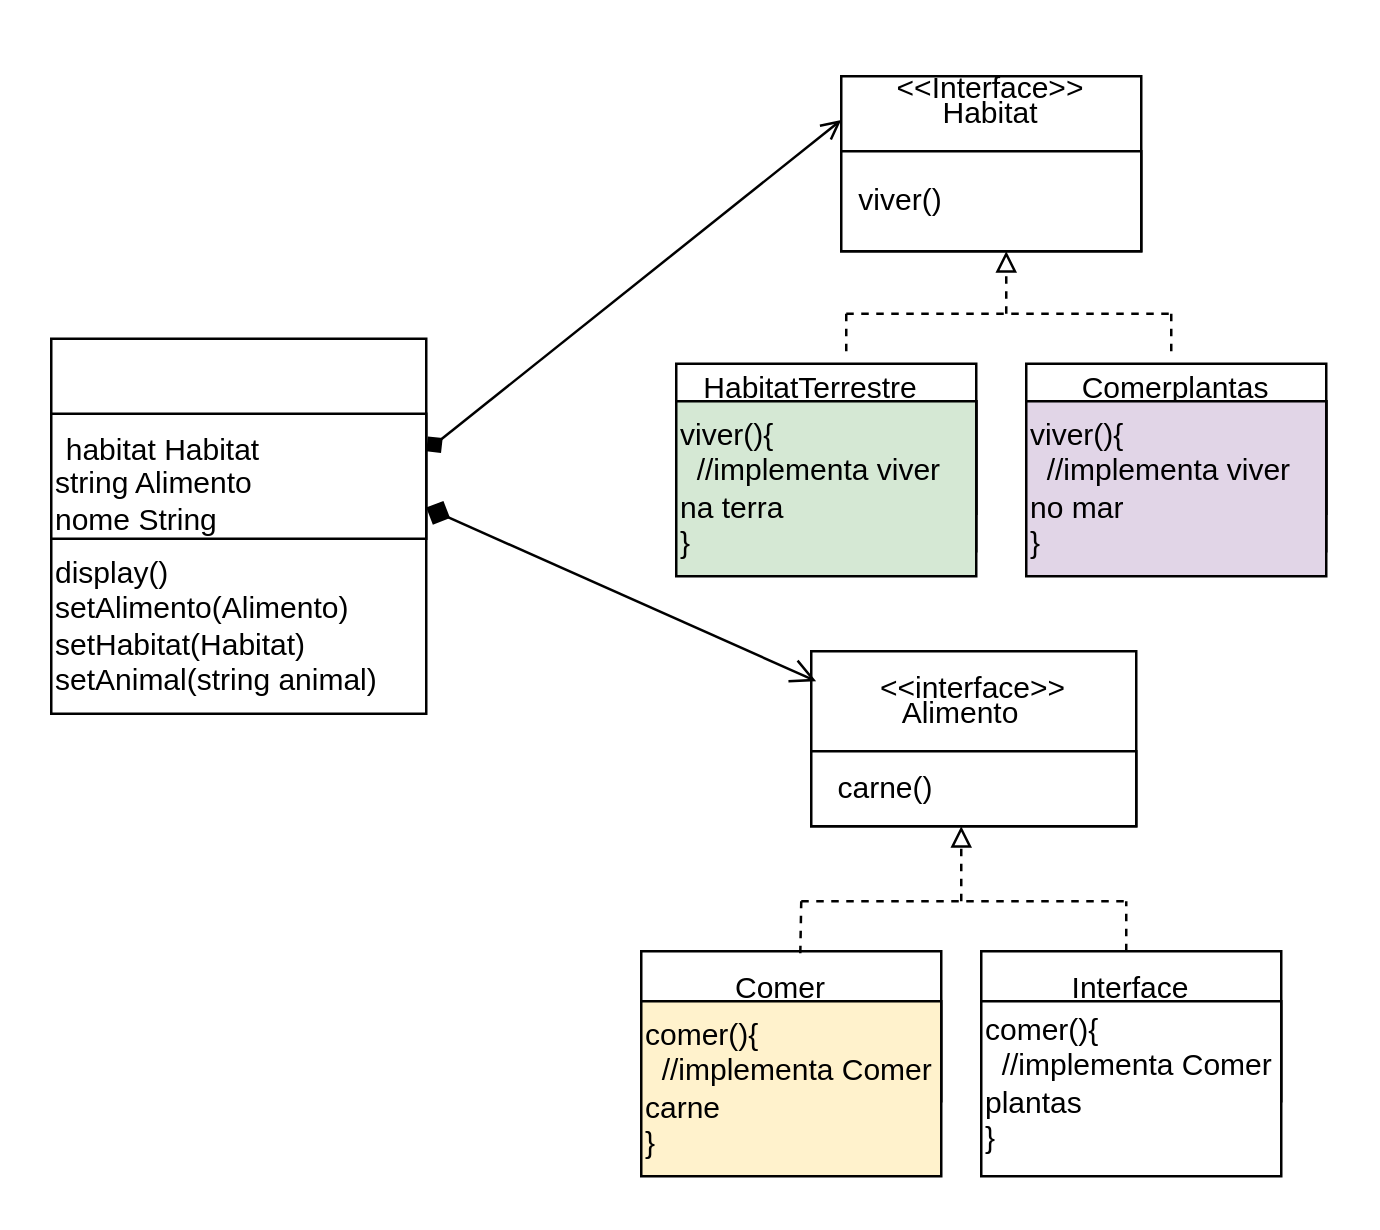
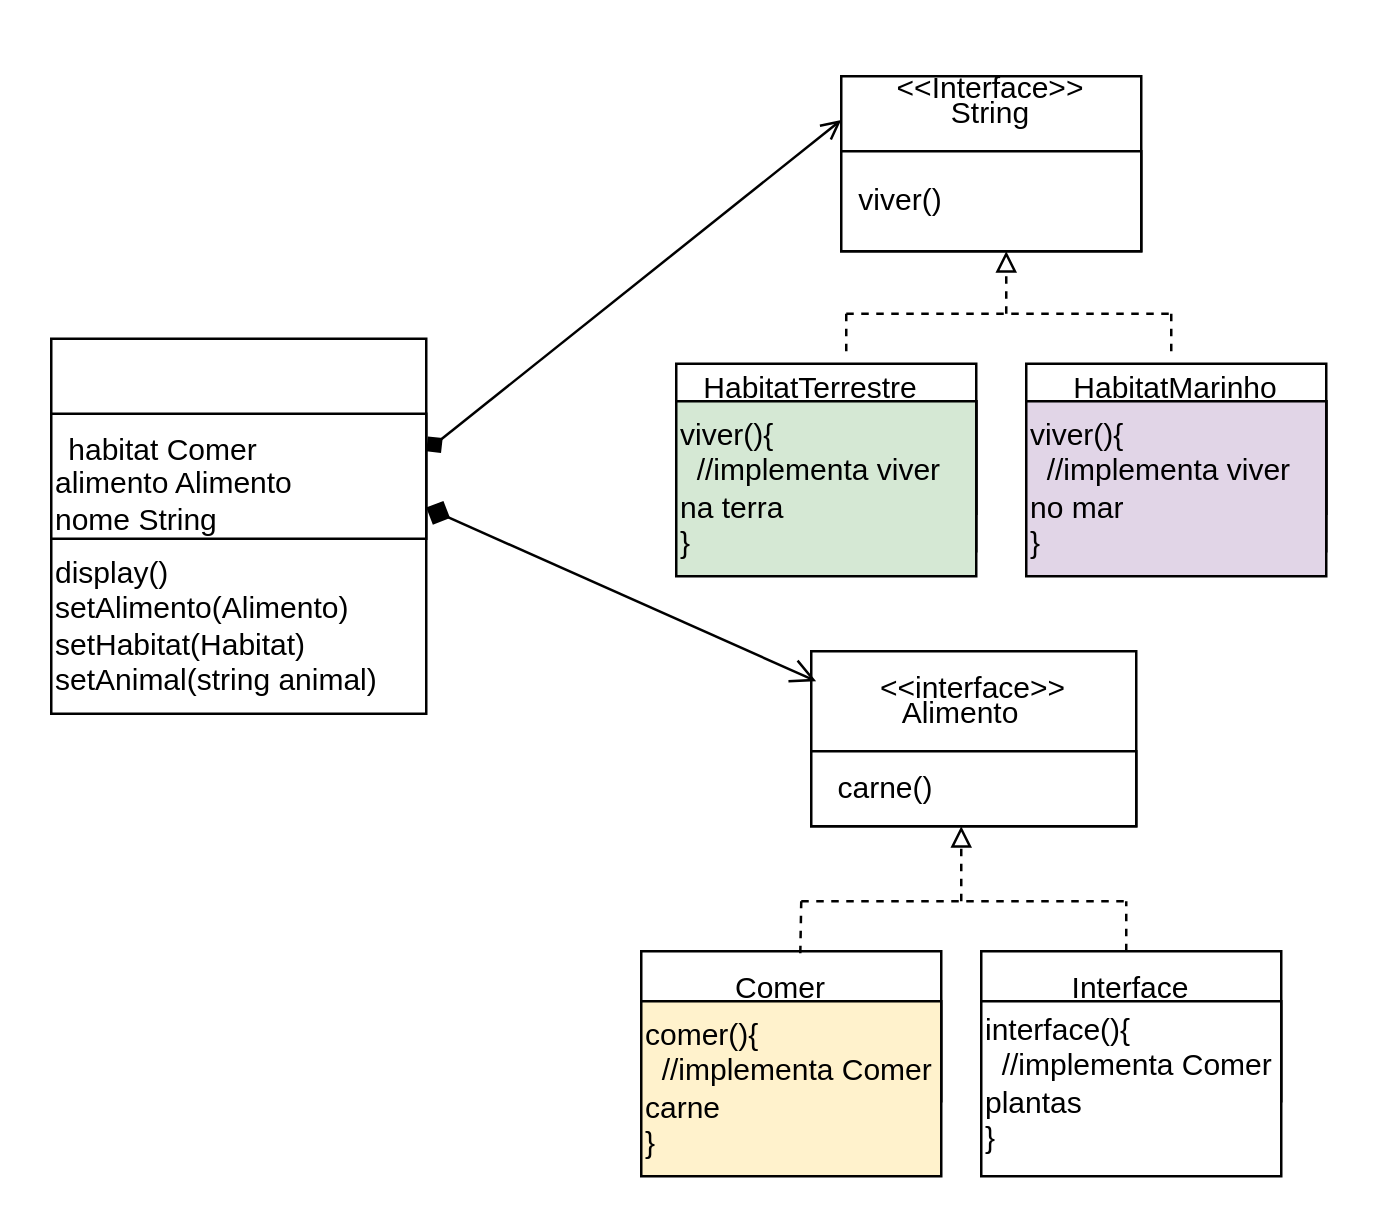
node "Habitat": label "Habitat" -> "String"
node "Comerplantas": label "Comerplantas" -> "HabitatMarinho"
node "habitat Habitat": label "habitat Habitat" -> "habitat Comer"
node "string Alimento nome String": label "string Alimento nome String" -> "alimento Alimento nome String"
node "comer(){ //implementa Comerplantas}": label "comer(){ //implementa Comerplantas}" -> "interface(){ //implementa Comerplantas}"
